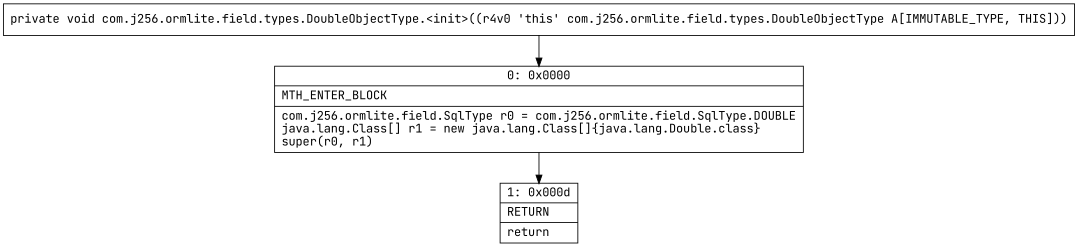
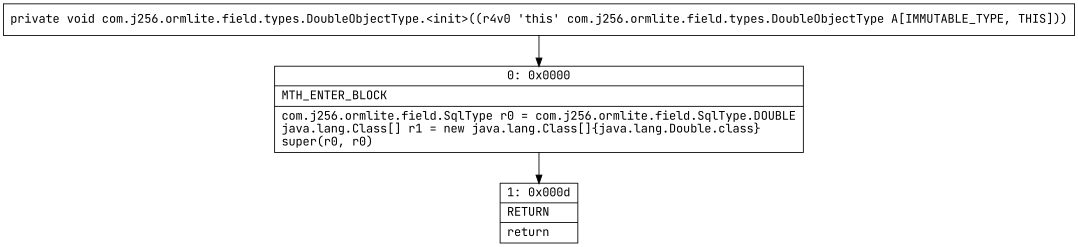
node "0: 0x0000": text "super(r0, r1)" -> "super(r0, r0)"
